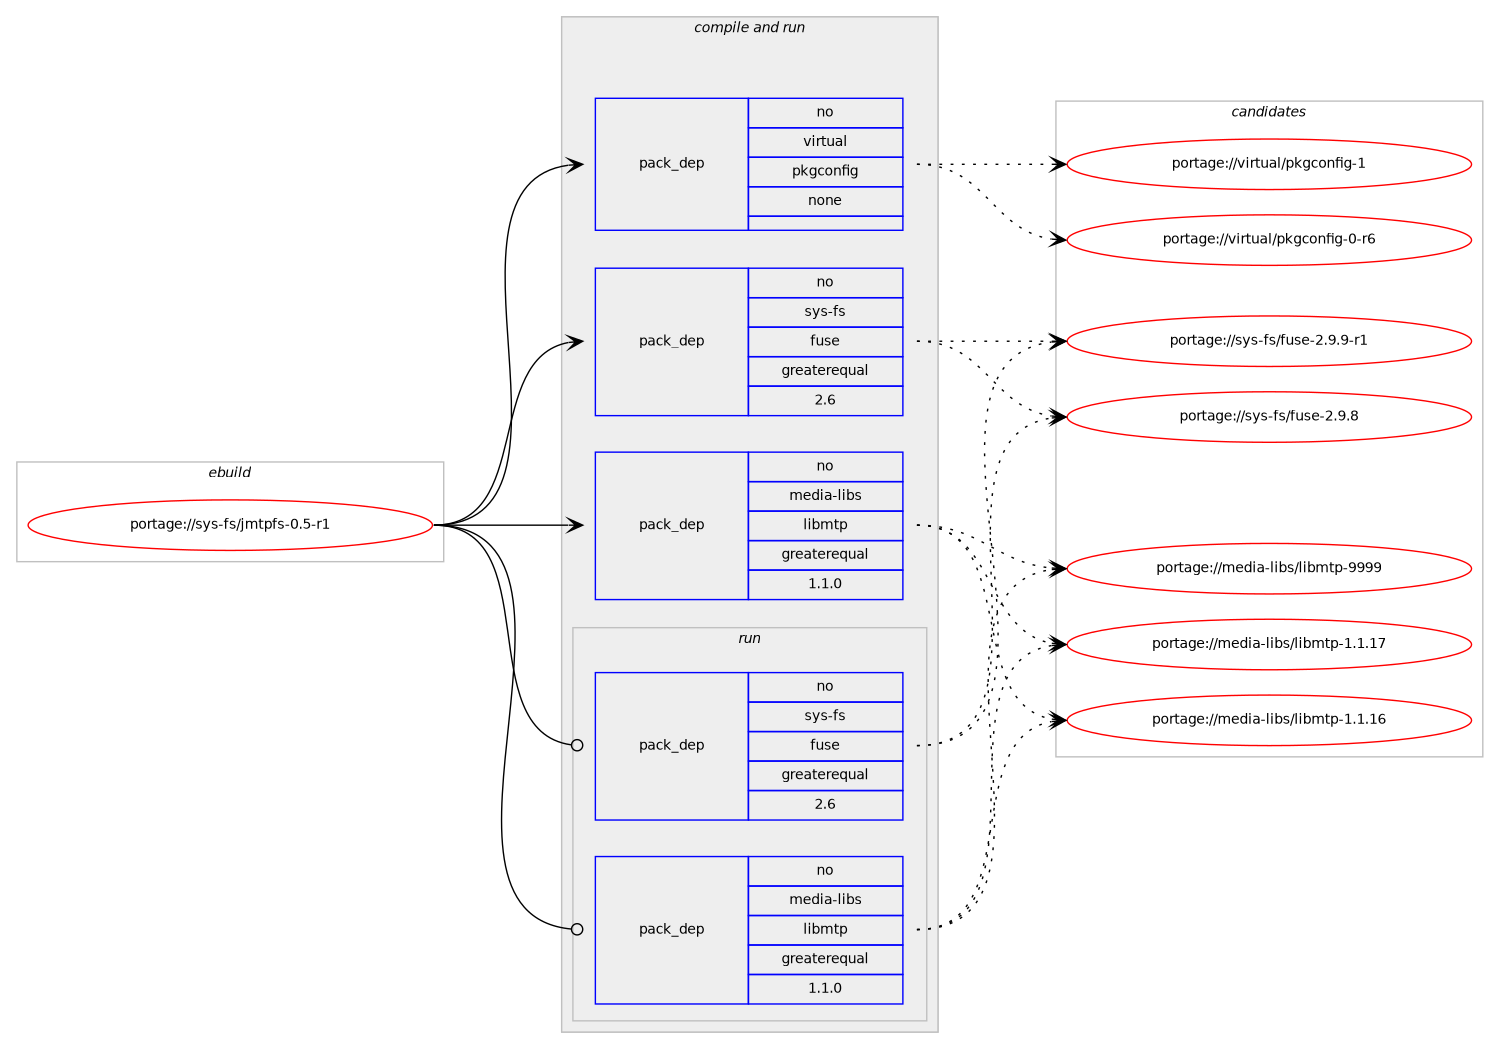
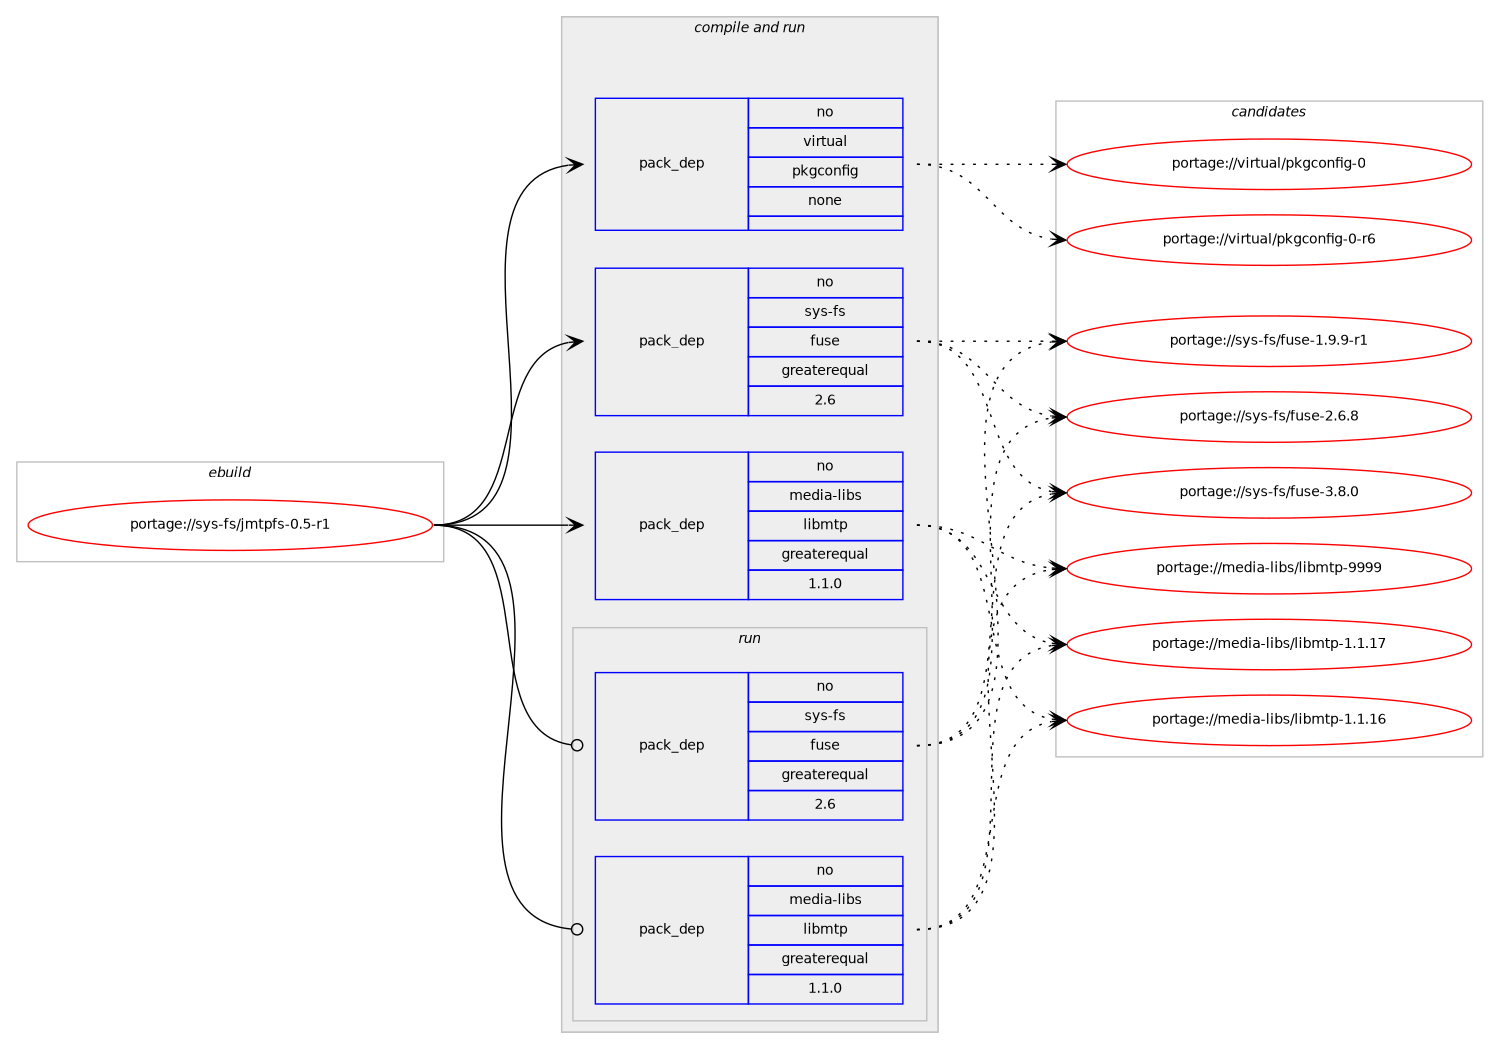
node "portage://virtual/pkgconfig-1": label "portage://virtual/pkgconfig-1" -> "portage://virtual/pkgconfig-0"
node "portage://sys-fs/fuse-2.9.9-r1": label "portage://sys-fs/fuse-2.9.9-r1" -> "portage://sys-fs/fuse-1.9.9-r1"
node "portage://sys-fs/fuse-2.9.8": label "portage://sys-fs/fuse-2.9.8" -> "portage://sys-fs/fuse-2.6.8"
node "portage://sys-fs/fuse-3.8.0": added
